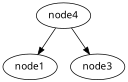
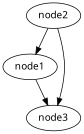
node "node4": label "node4" -> "node2"
edge "node1" -> "node3": added
